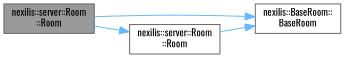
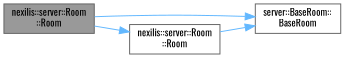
node "nexilis::BaseRoom:: BaseRoom": label "nexilis::BaseRoom:: BaseRoom" -> "server::BaseRoom:: BaseRoom"
